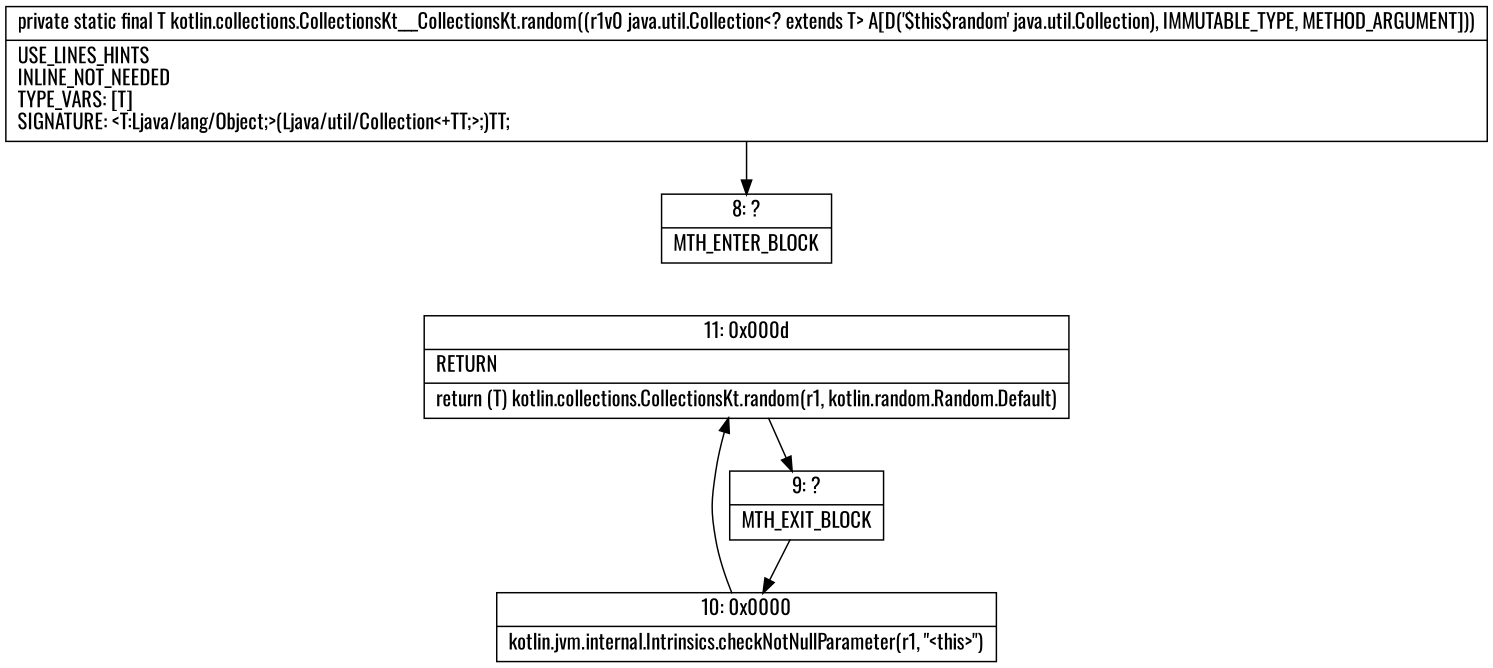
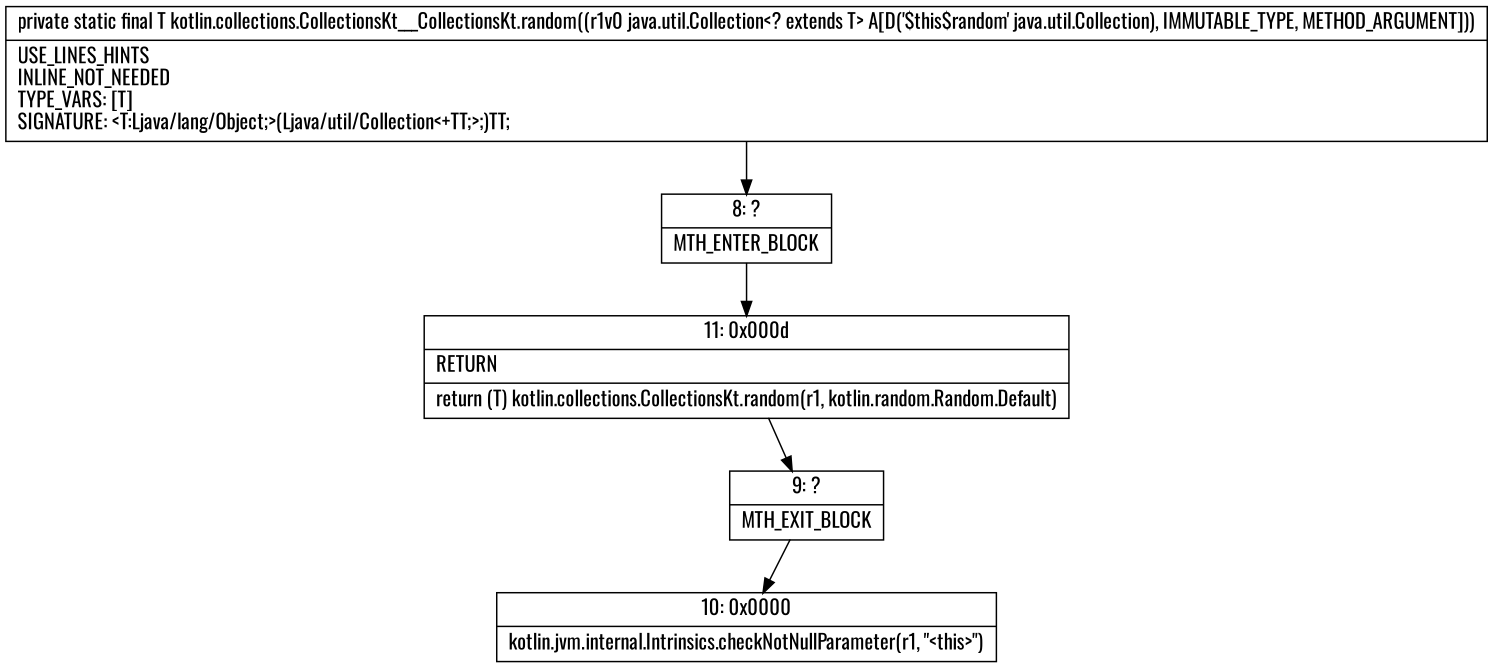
edge "10: 0x0000" -> "11: 0x000d": now "8: ?" -> "11: 0x000d"
